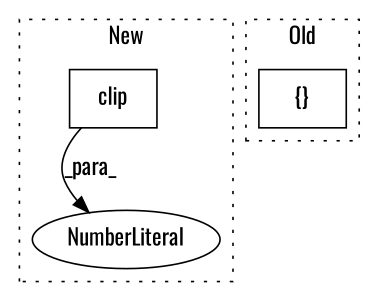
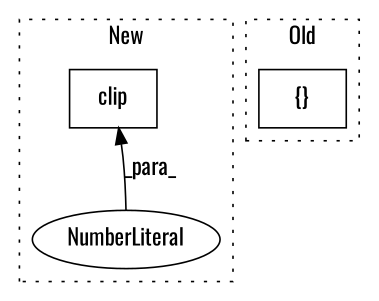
edge "clip" -> "NumberLiteral": reversed
